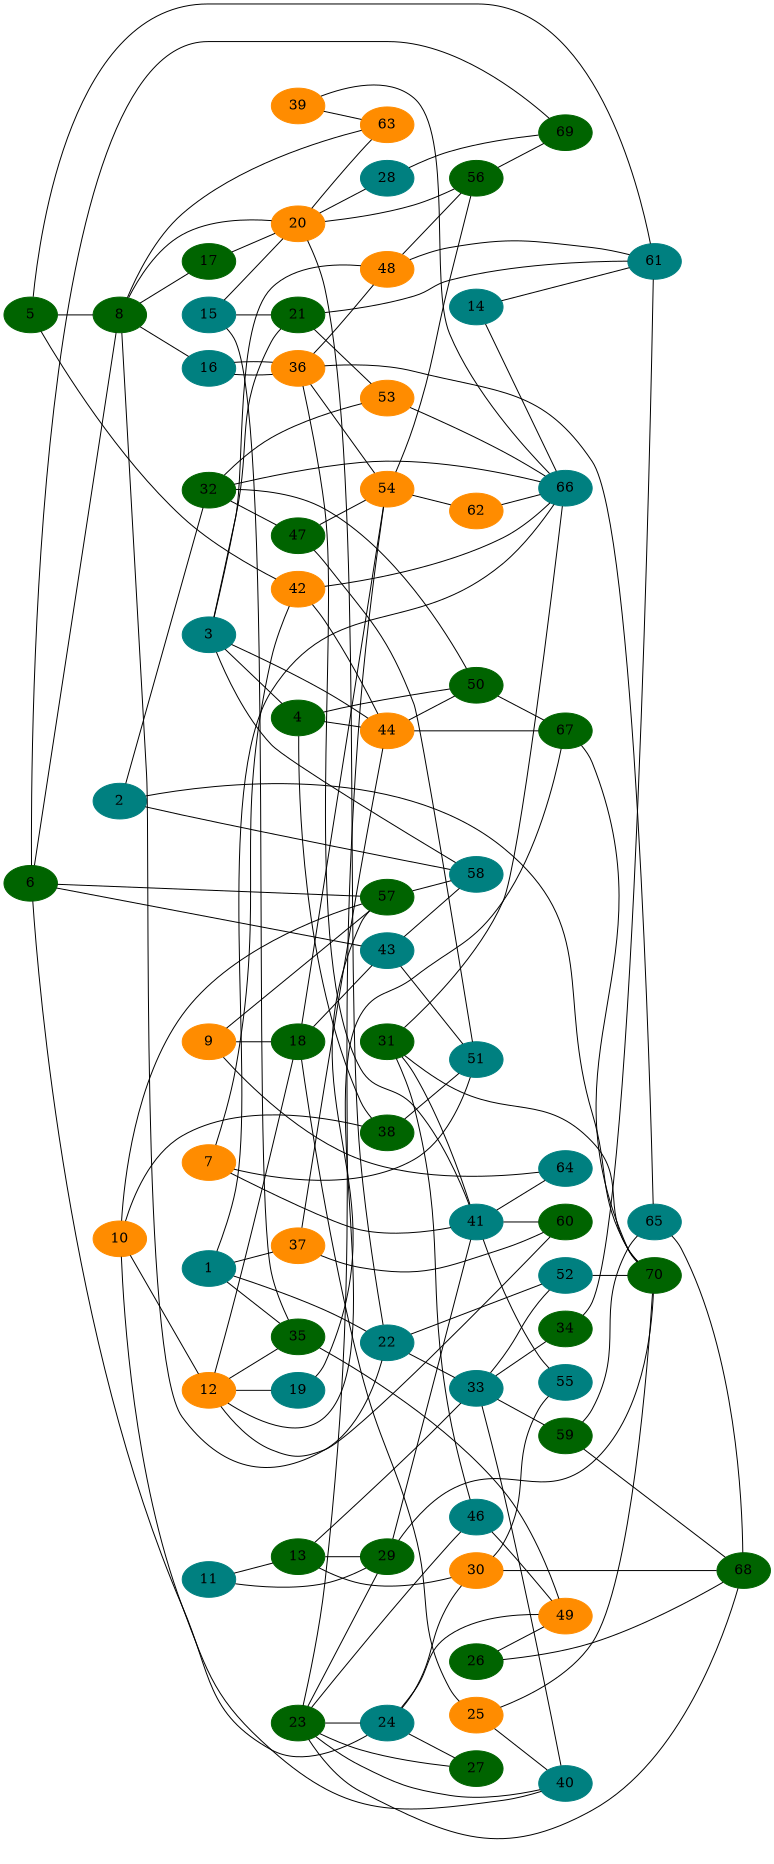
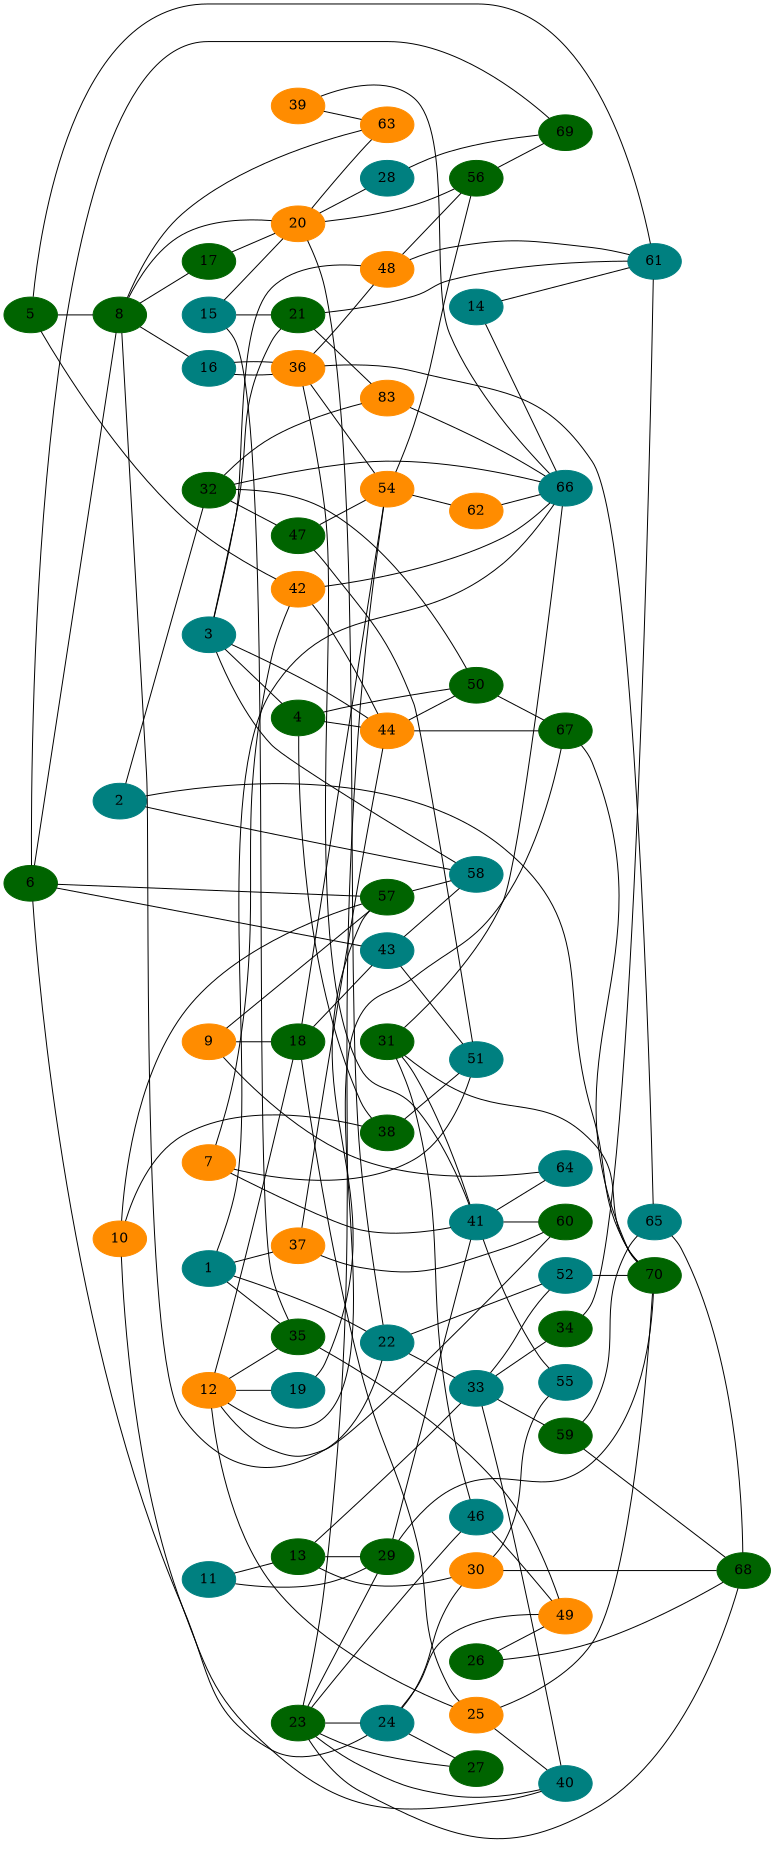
node "53": label "53" -> "83"
edge "10" -- "12": now "25" -- "12"
